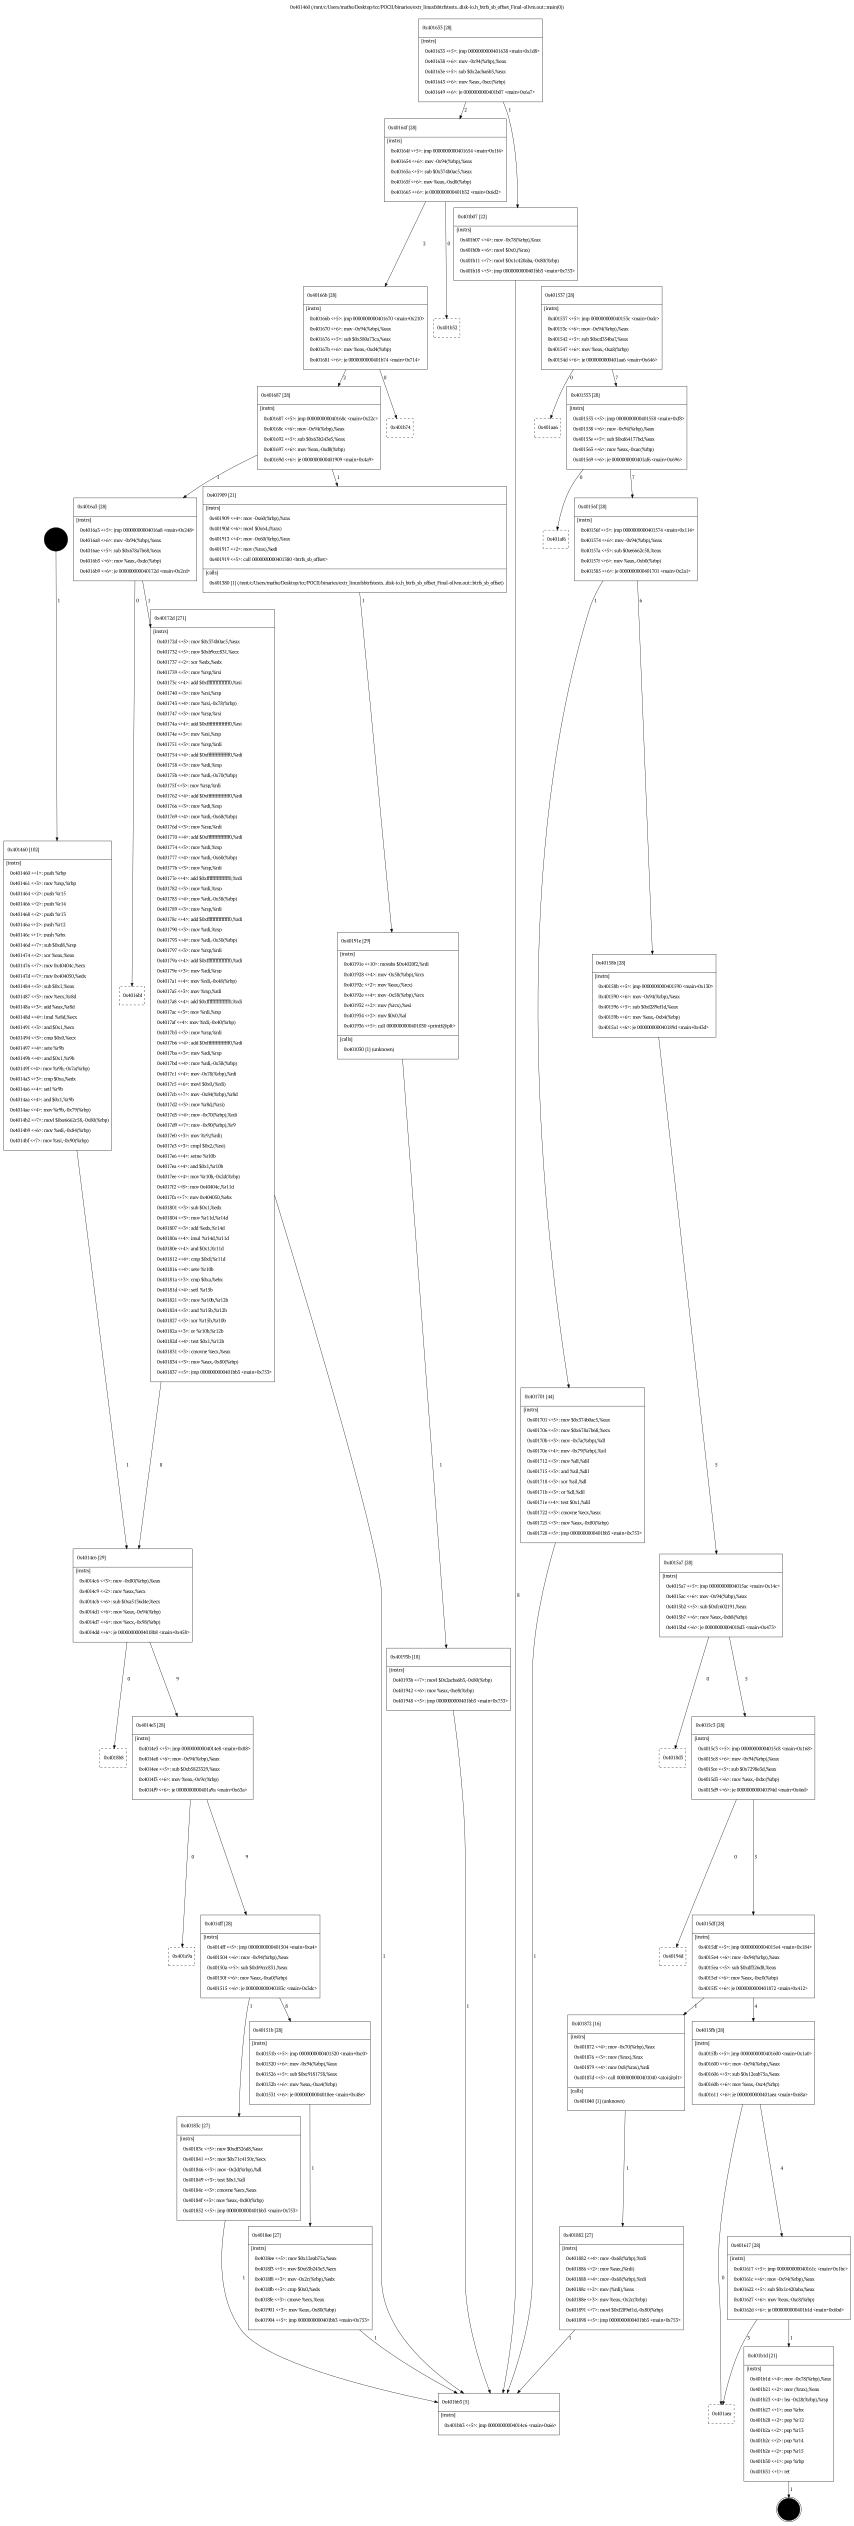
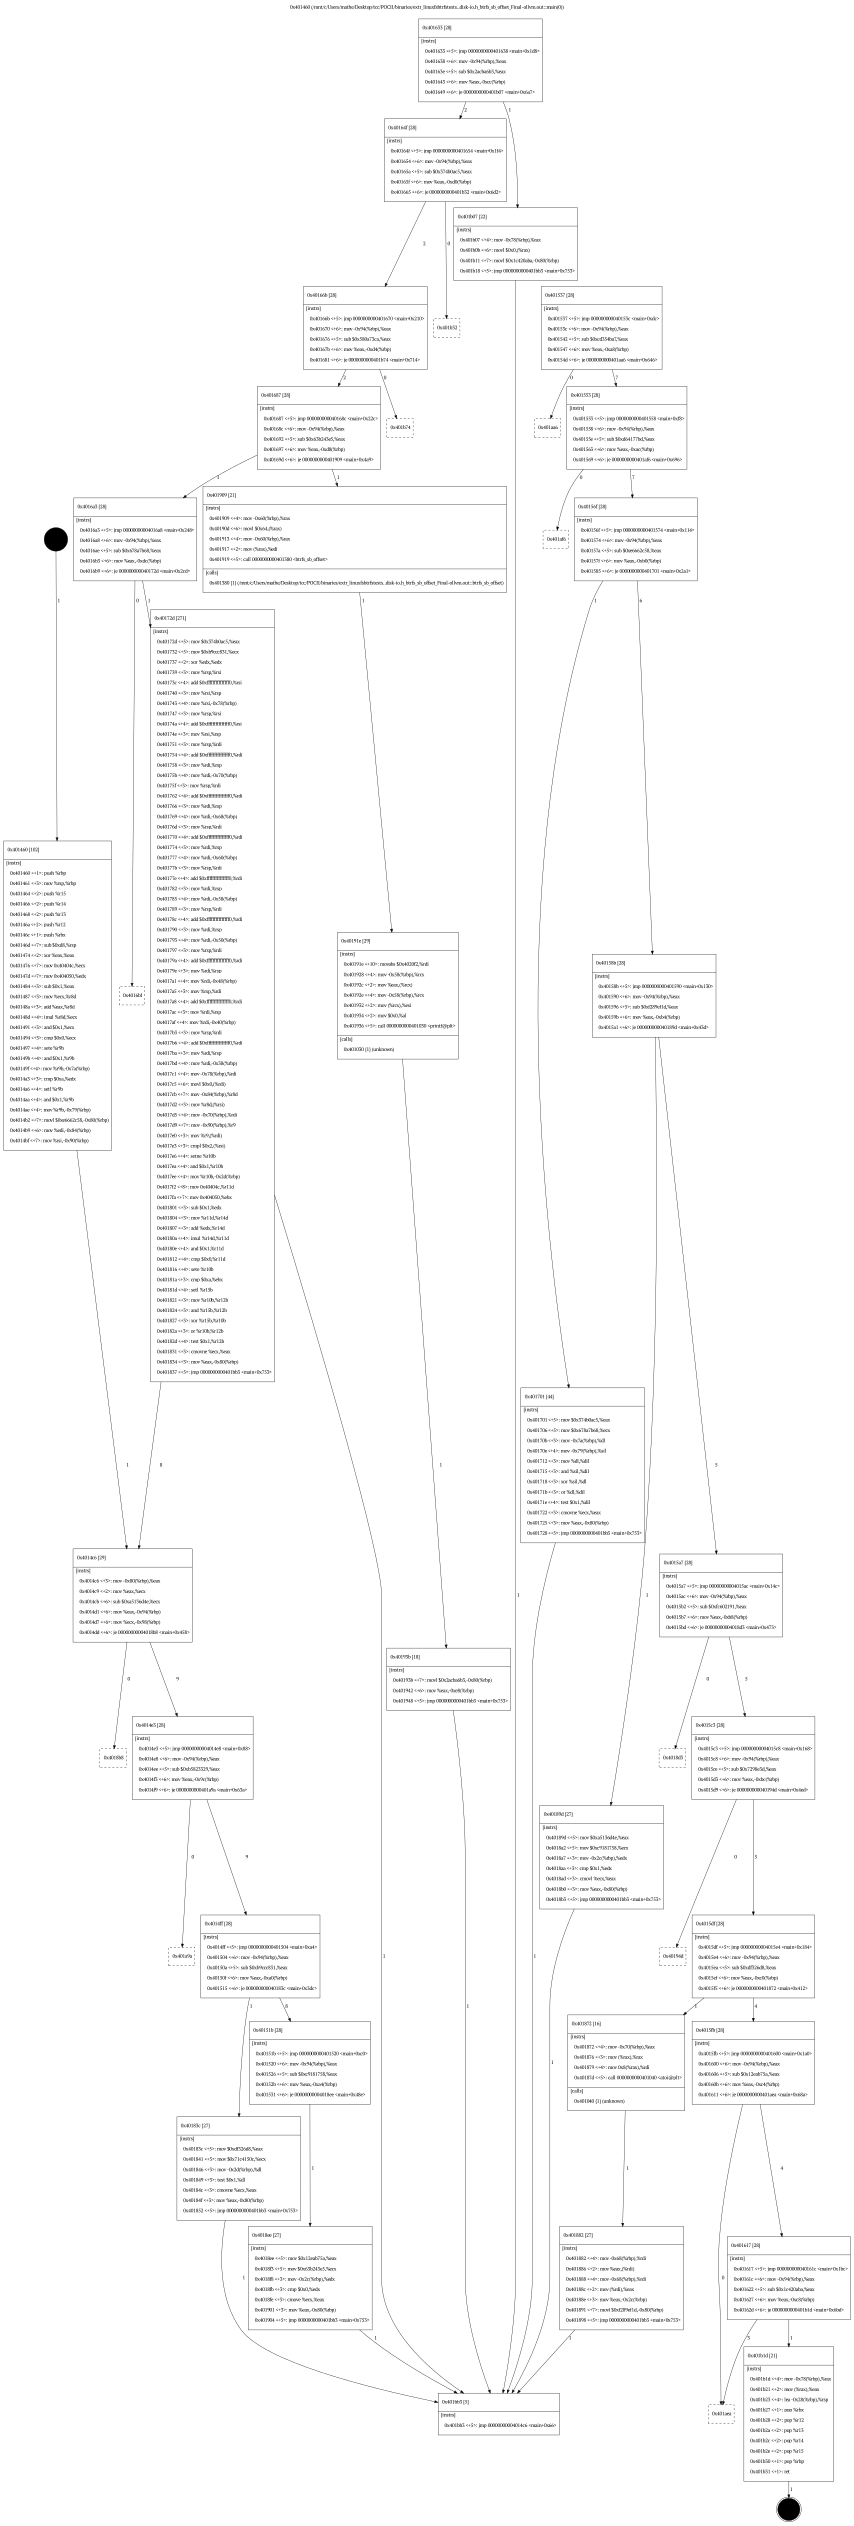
edge "0x401b07 [22]" -> "0x401bb3 [5]": label " 8" -> " 1"
node "0x40189d [27]": added
